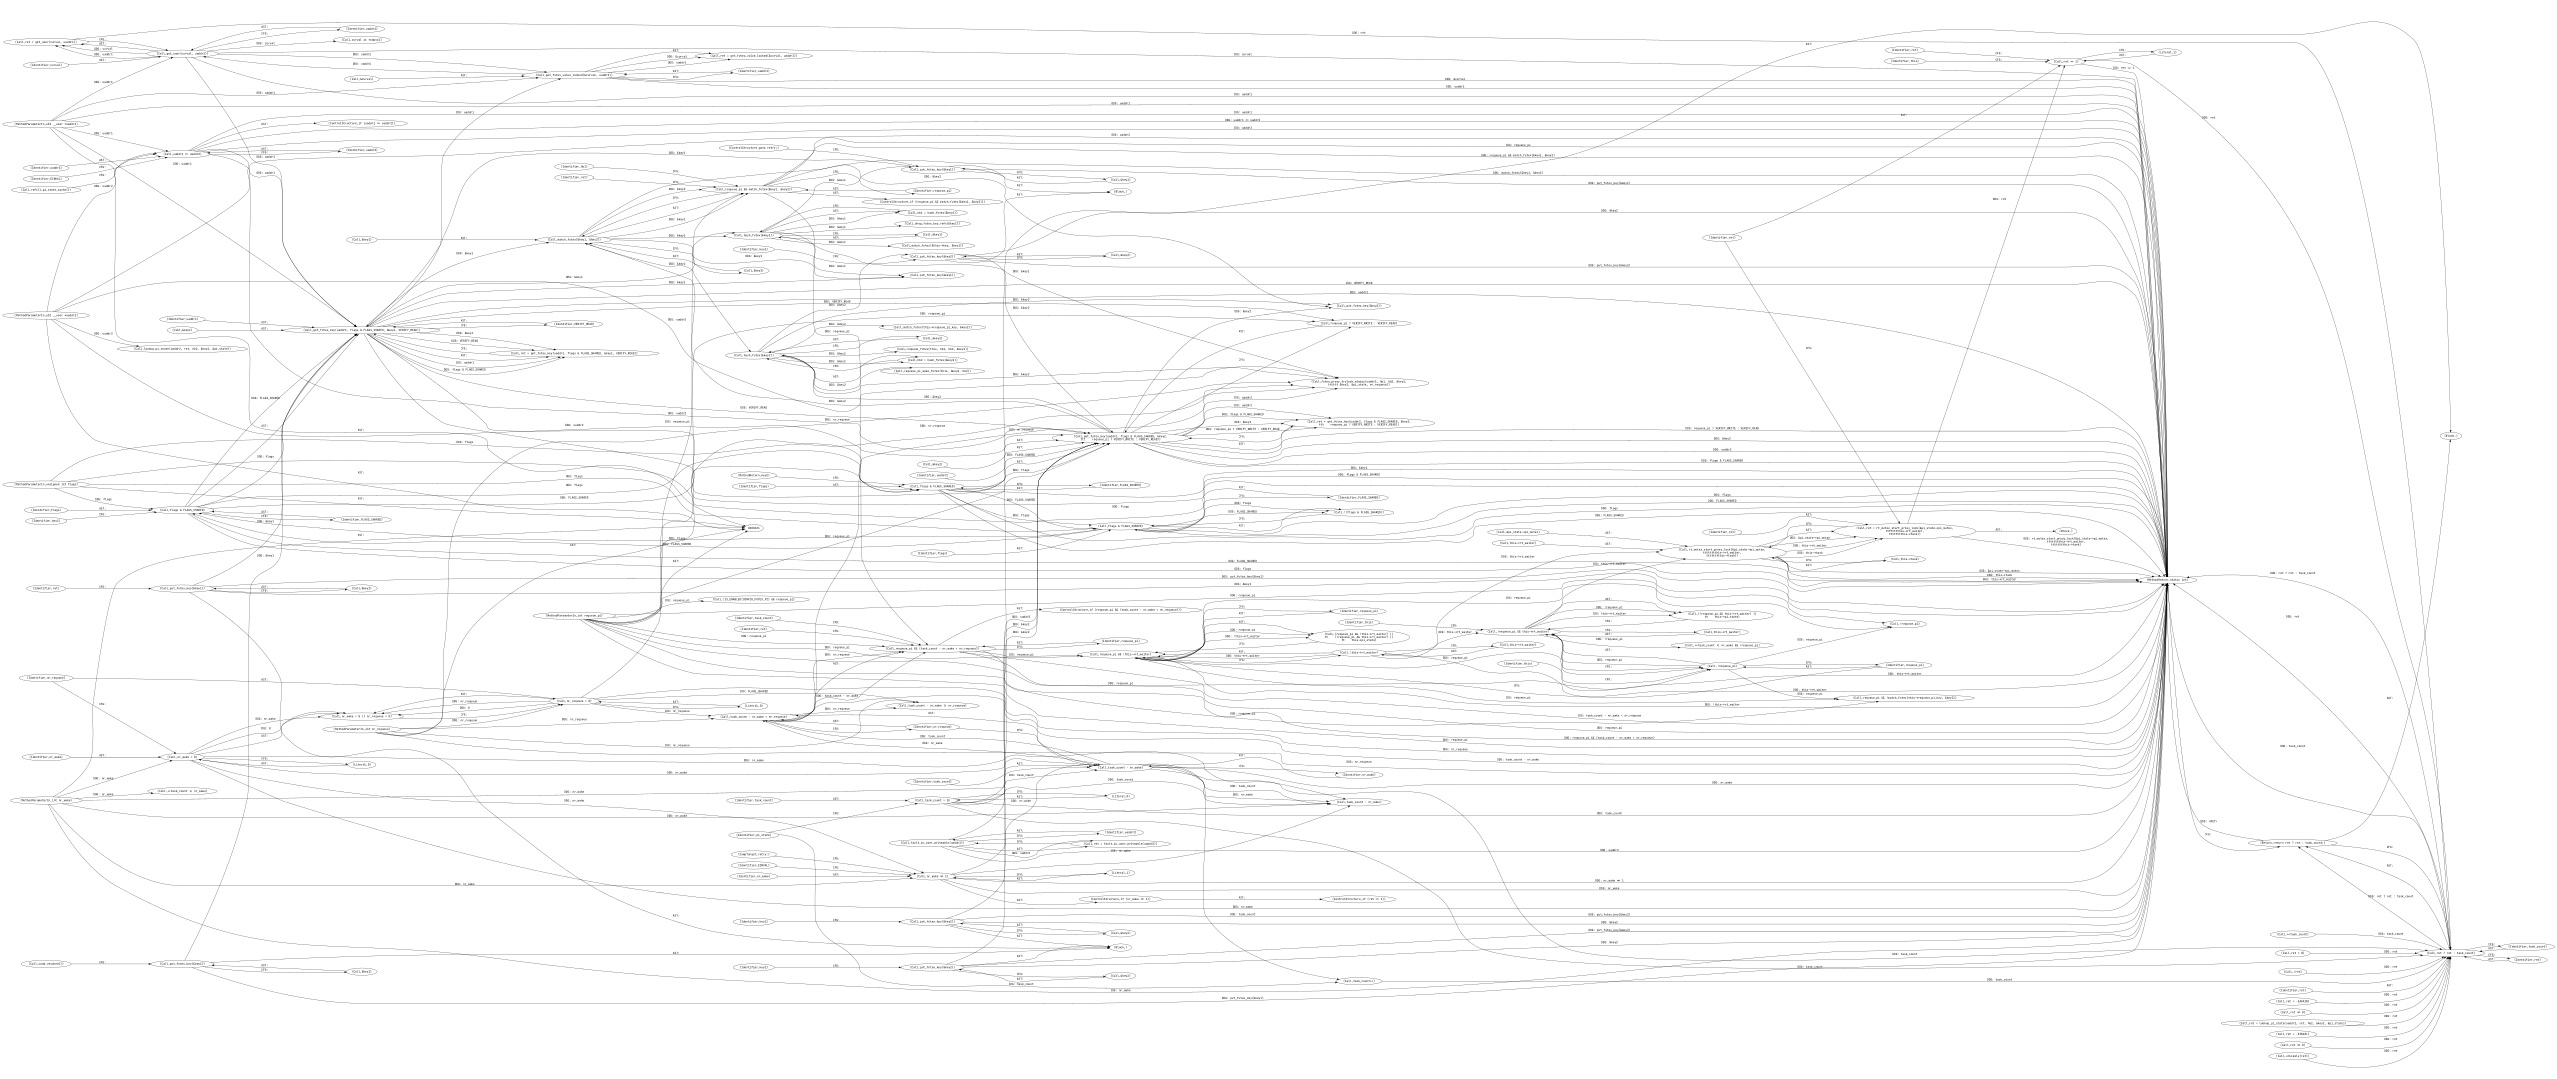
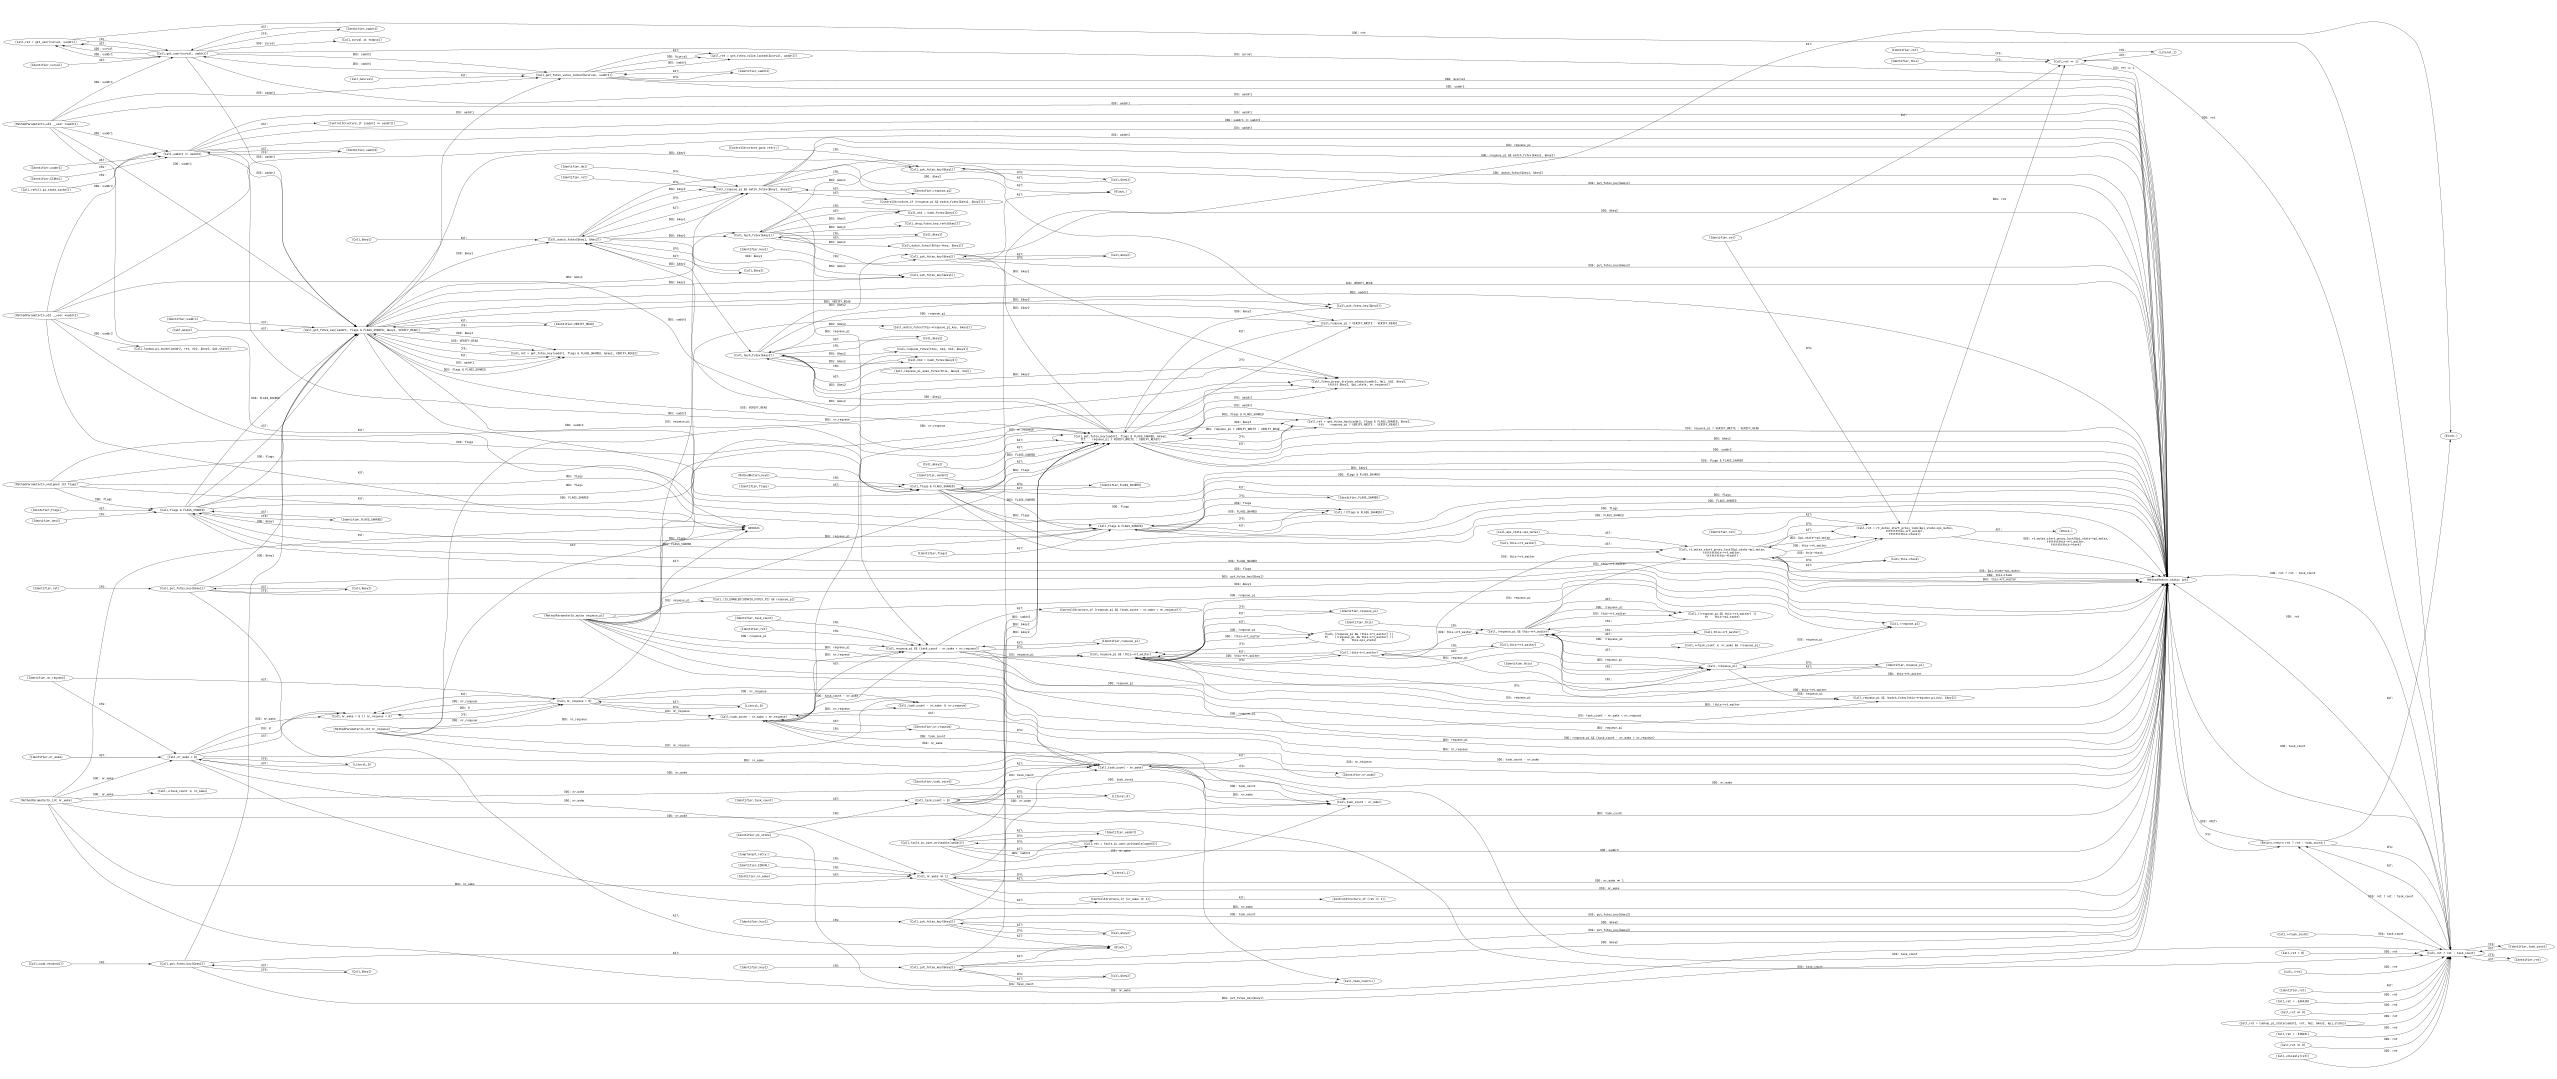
node "(MethodParameterIn,int requeue_pi)": label "(MethodParameterIn,int requeue_pi)" -> "(MethodParameterIn,mutex requeue_pi)"
edge "(Call,nr_requeue < 0)" -> "(Call,task_count - nr_wake >= nr_requeue)": label "DDG: FLAGS_SHARED" -> "DDG: nr_requeue"
edge "(Call,task_count++)" -> "(Call,ret ? ret : task_count)": removed, label "DDG: task_count"
